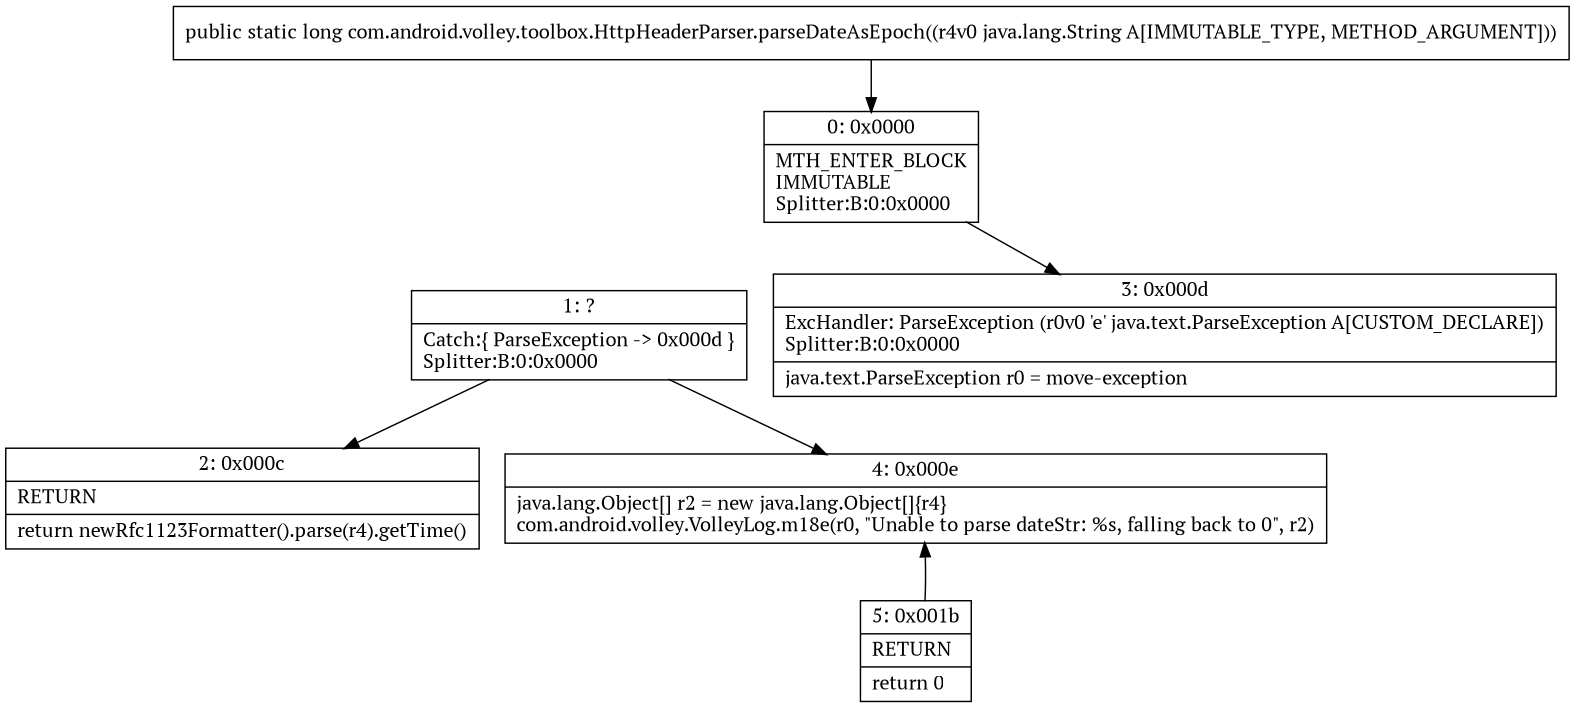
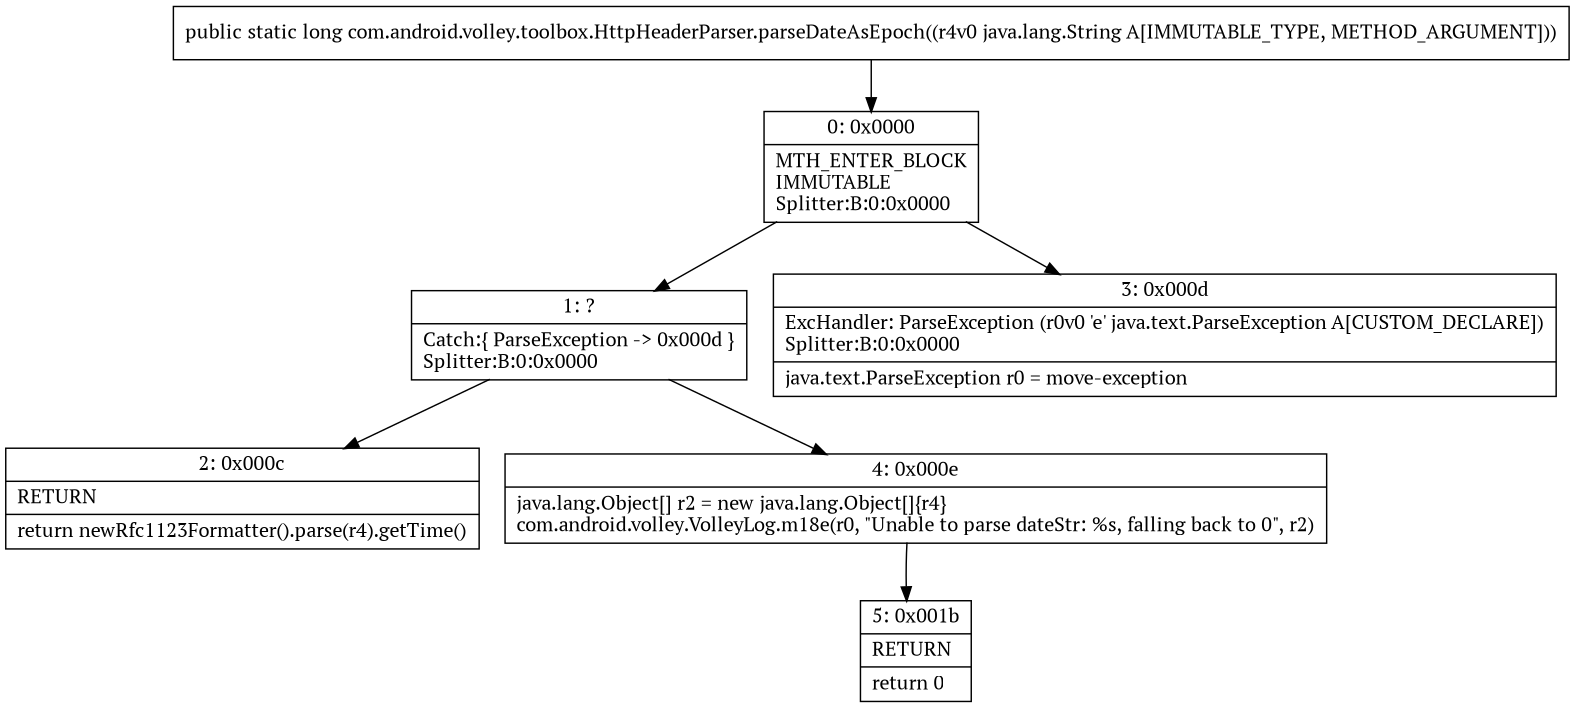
edge "0: 0x0000" -> "1: ?": added
edge "5: 0x001b" -> "4: 0x000e": reversed
